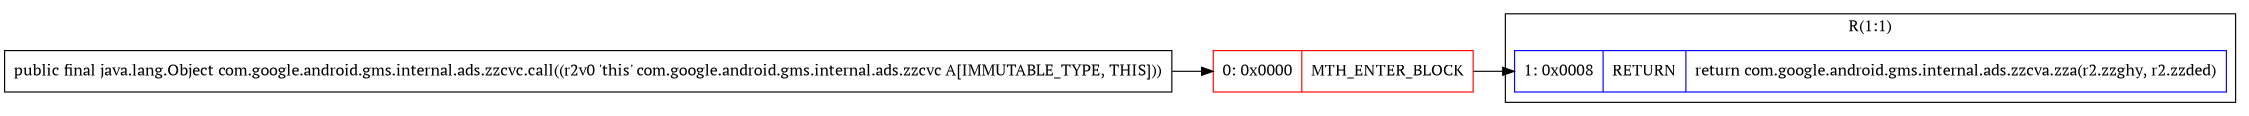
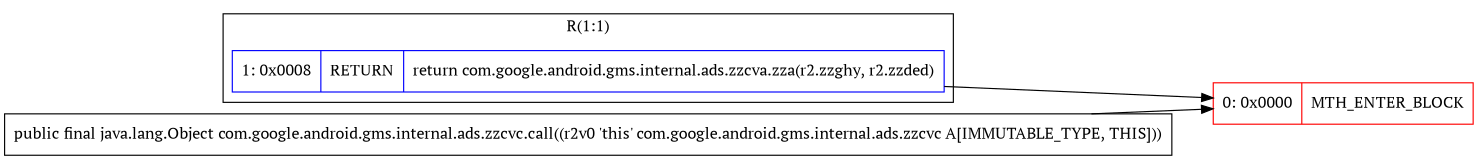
edge "0: 0x0000" -> "1: 0x0008": reversed
